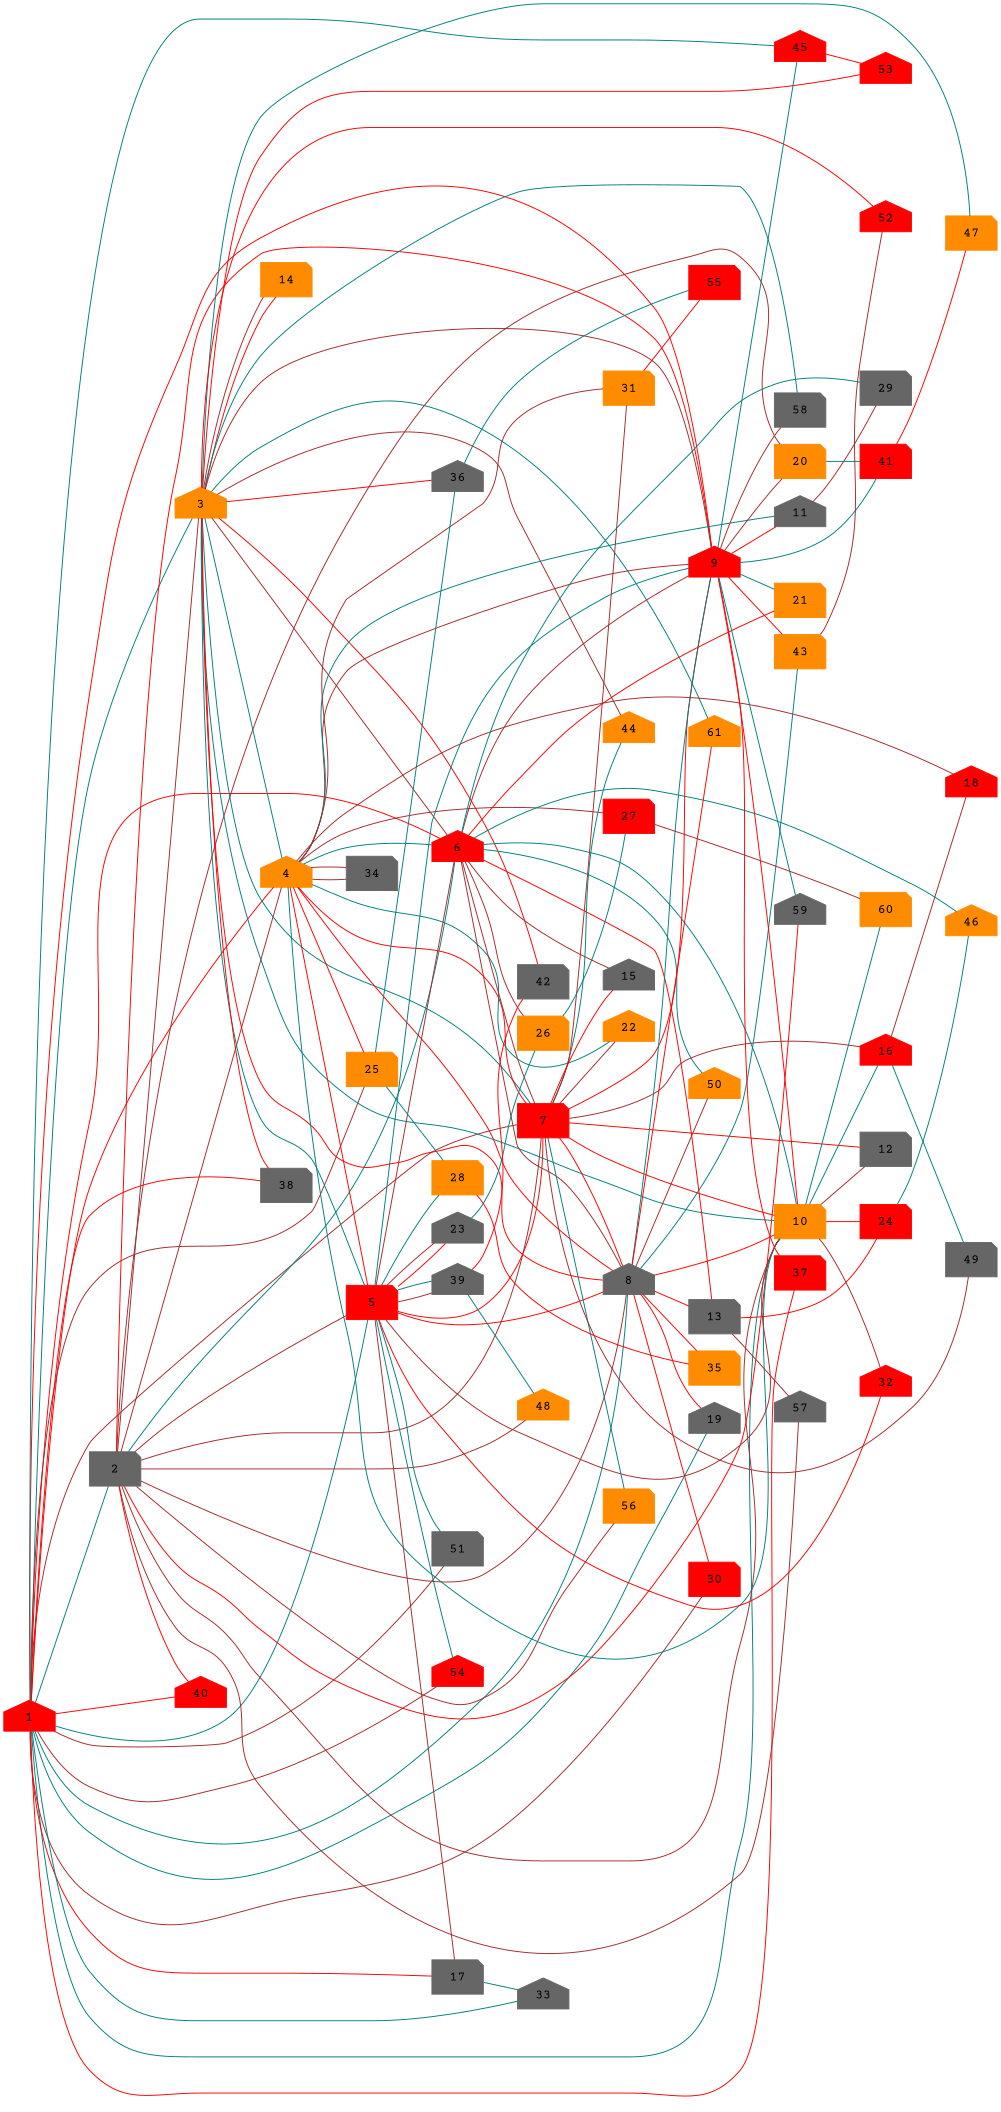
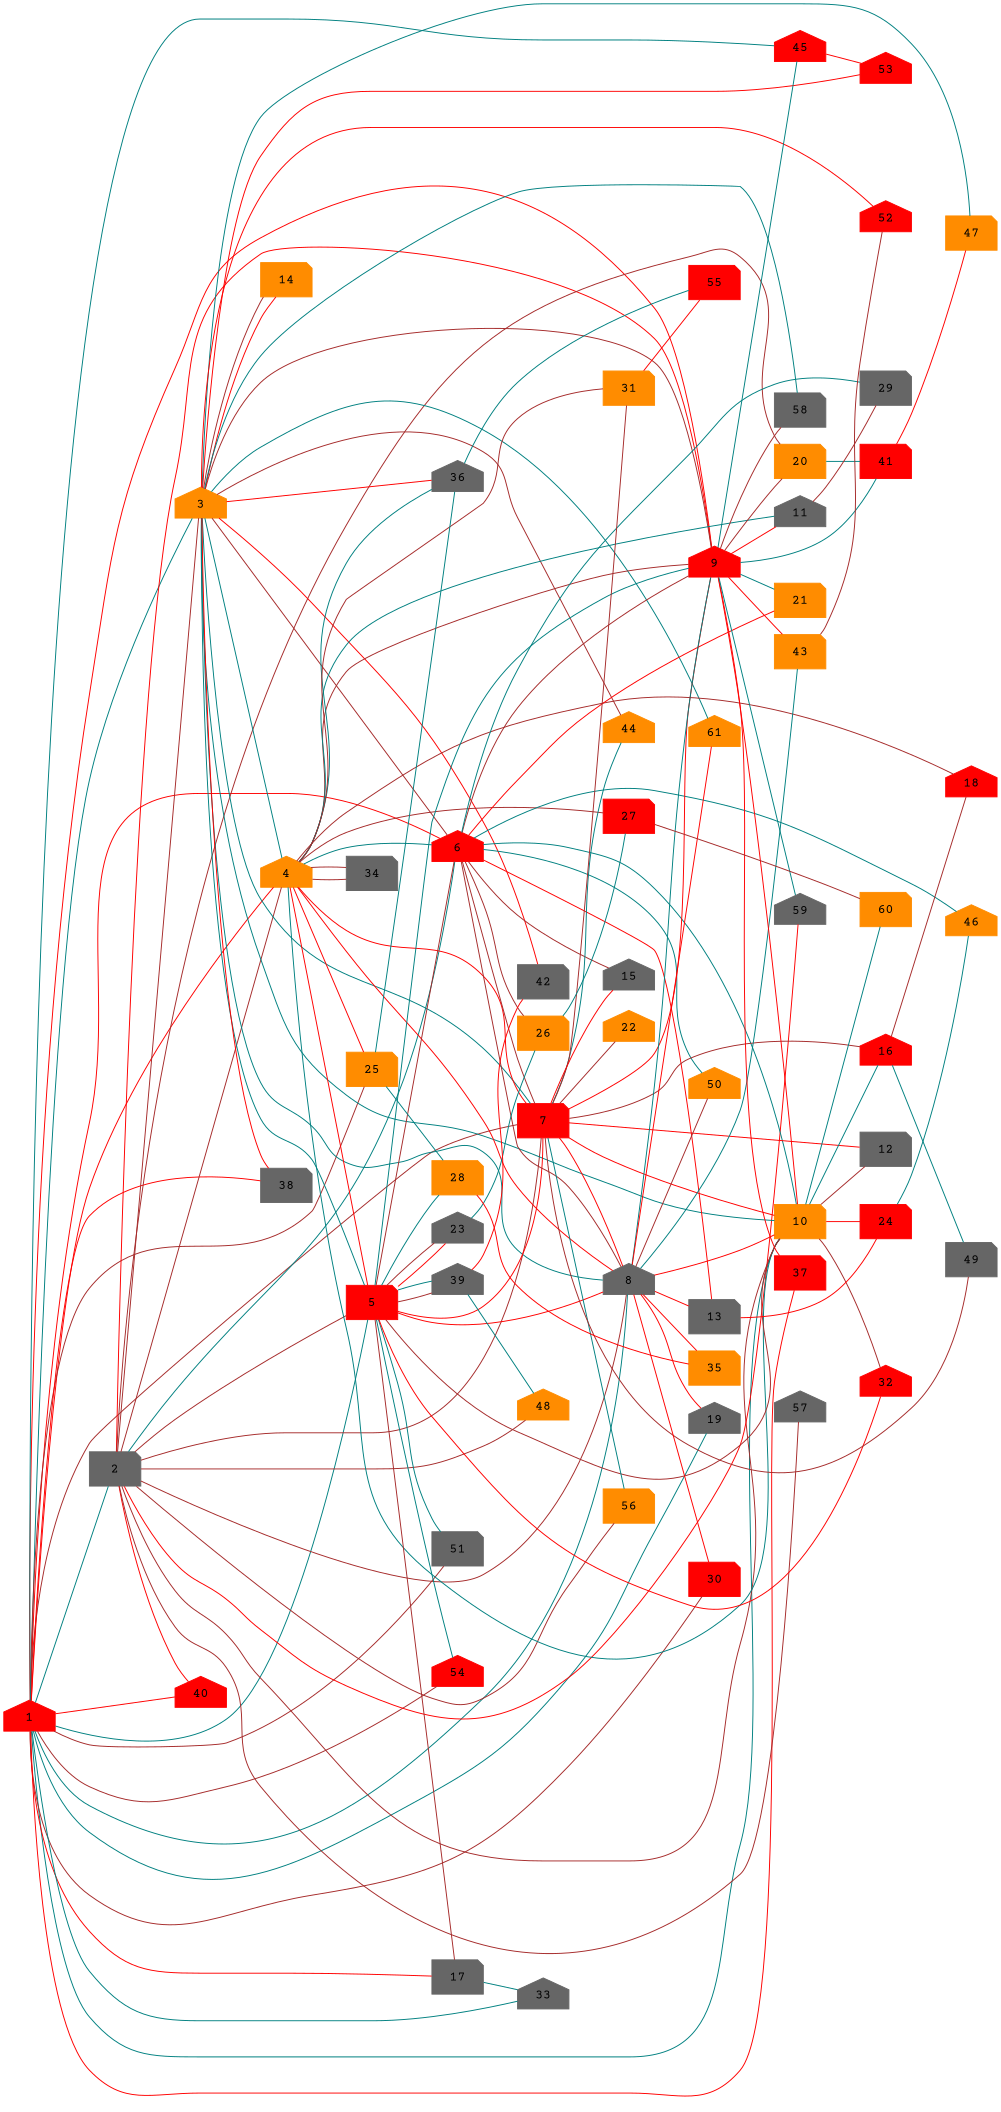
edge "4" -- "22": now "4" -- "36"
edge "3" -- "8": color red -> teal
edge "13" -- "57": removed
